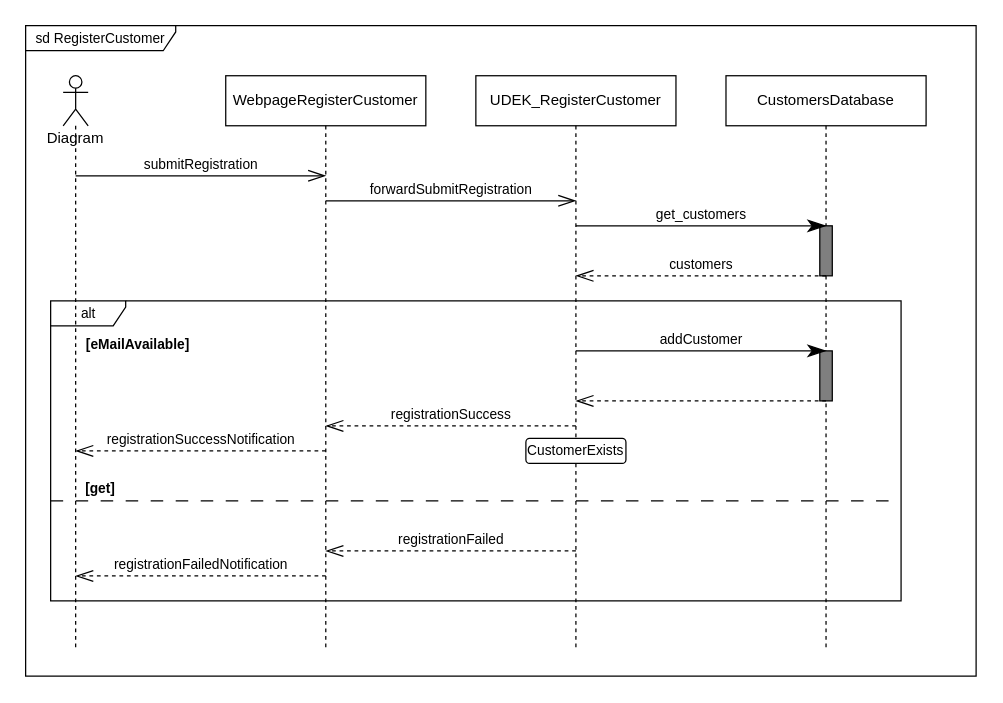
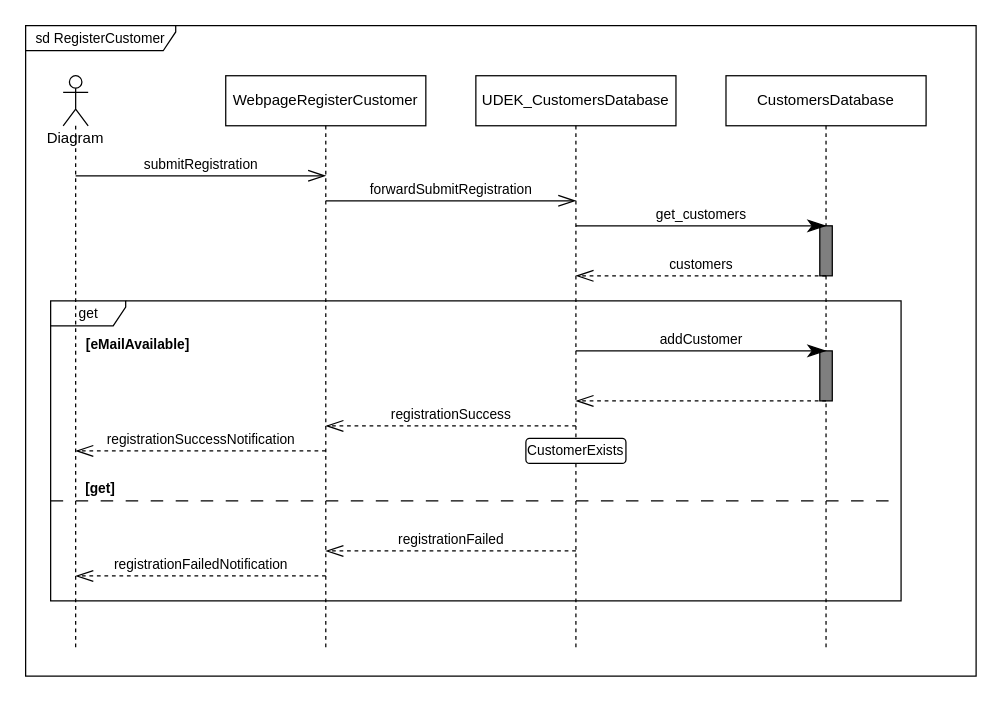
node "UDEK_RegisterCustomer": label "UDEK_RegisterCustomer" -> "UDEK_CustomersDatabase"
node "alt": label "alt" -> "get"
